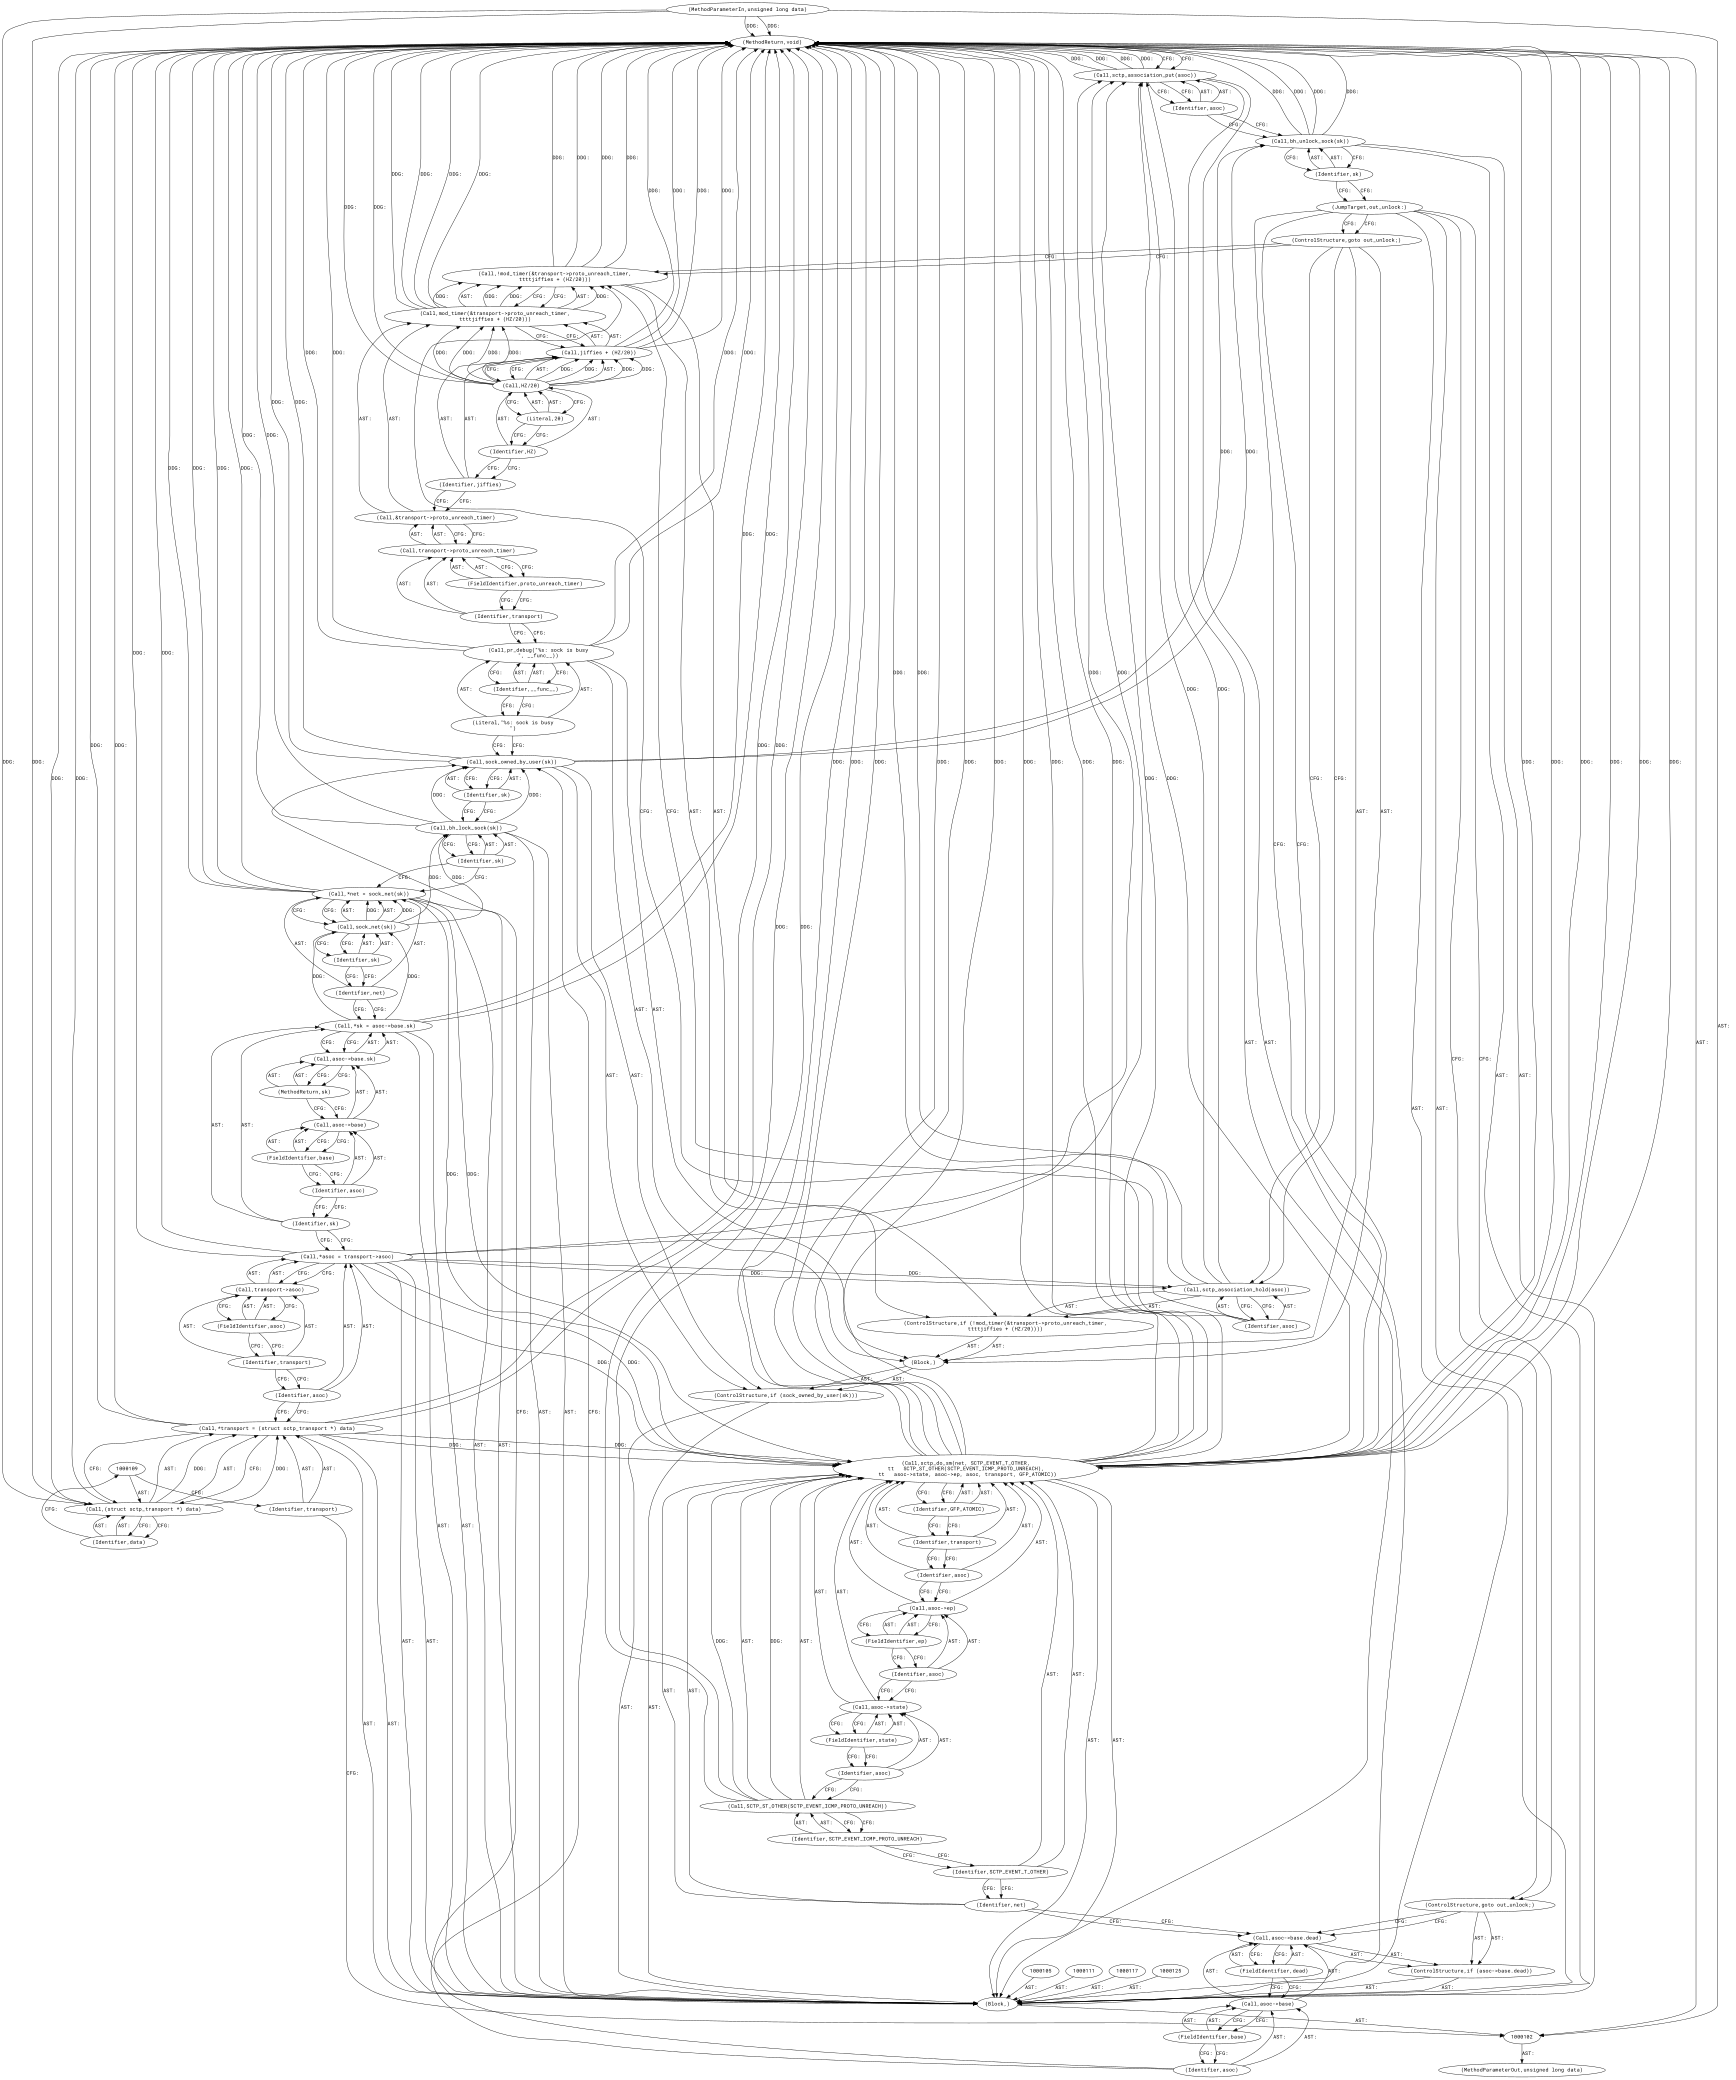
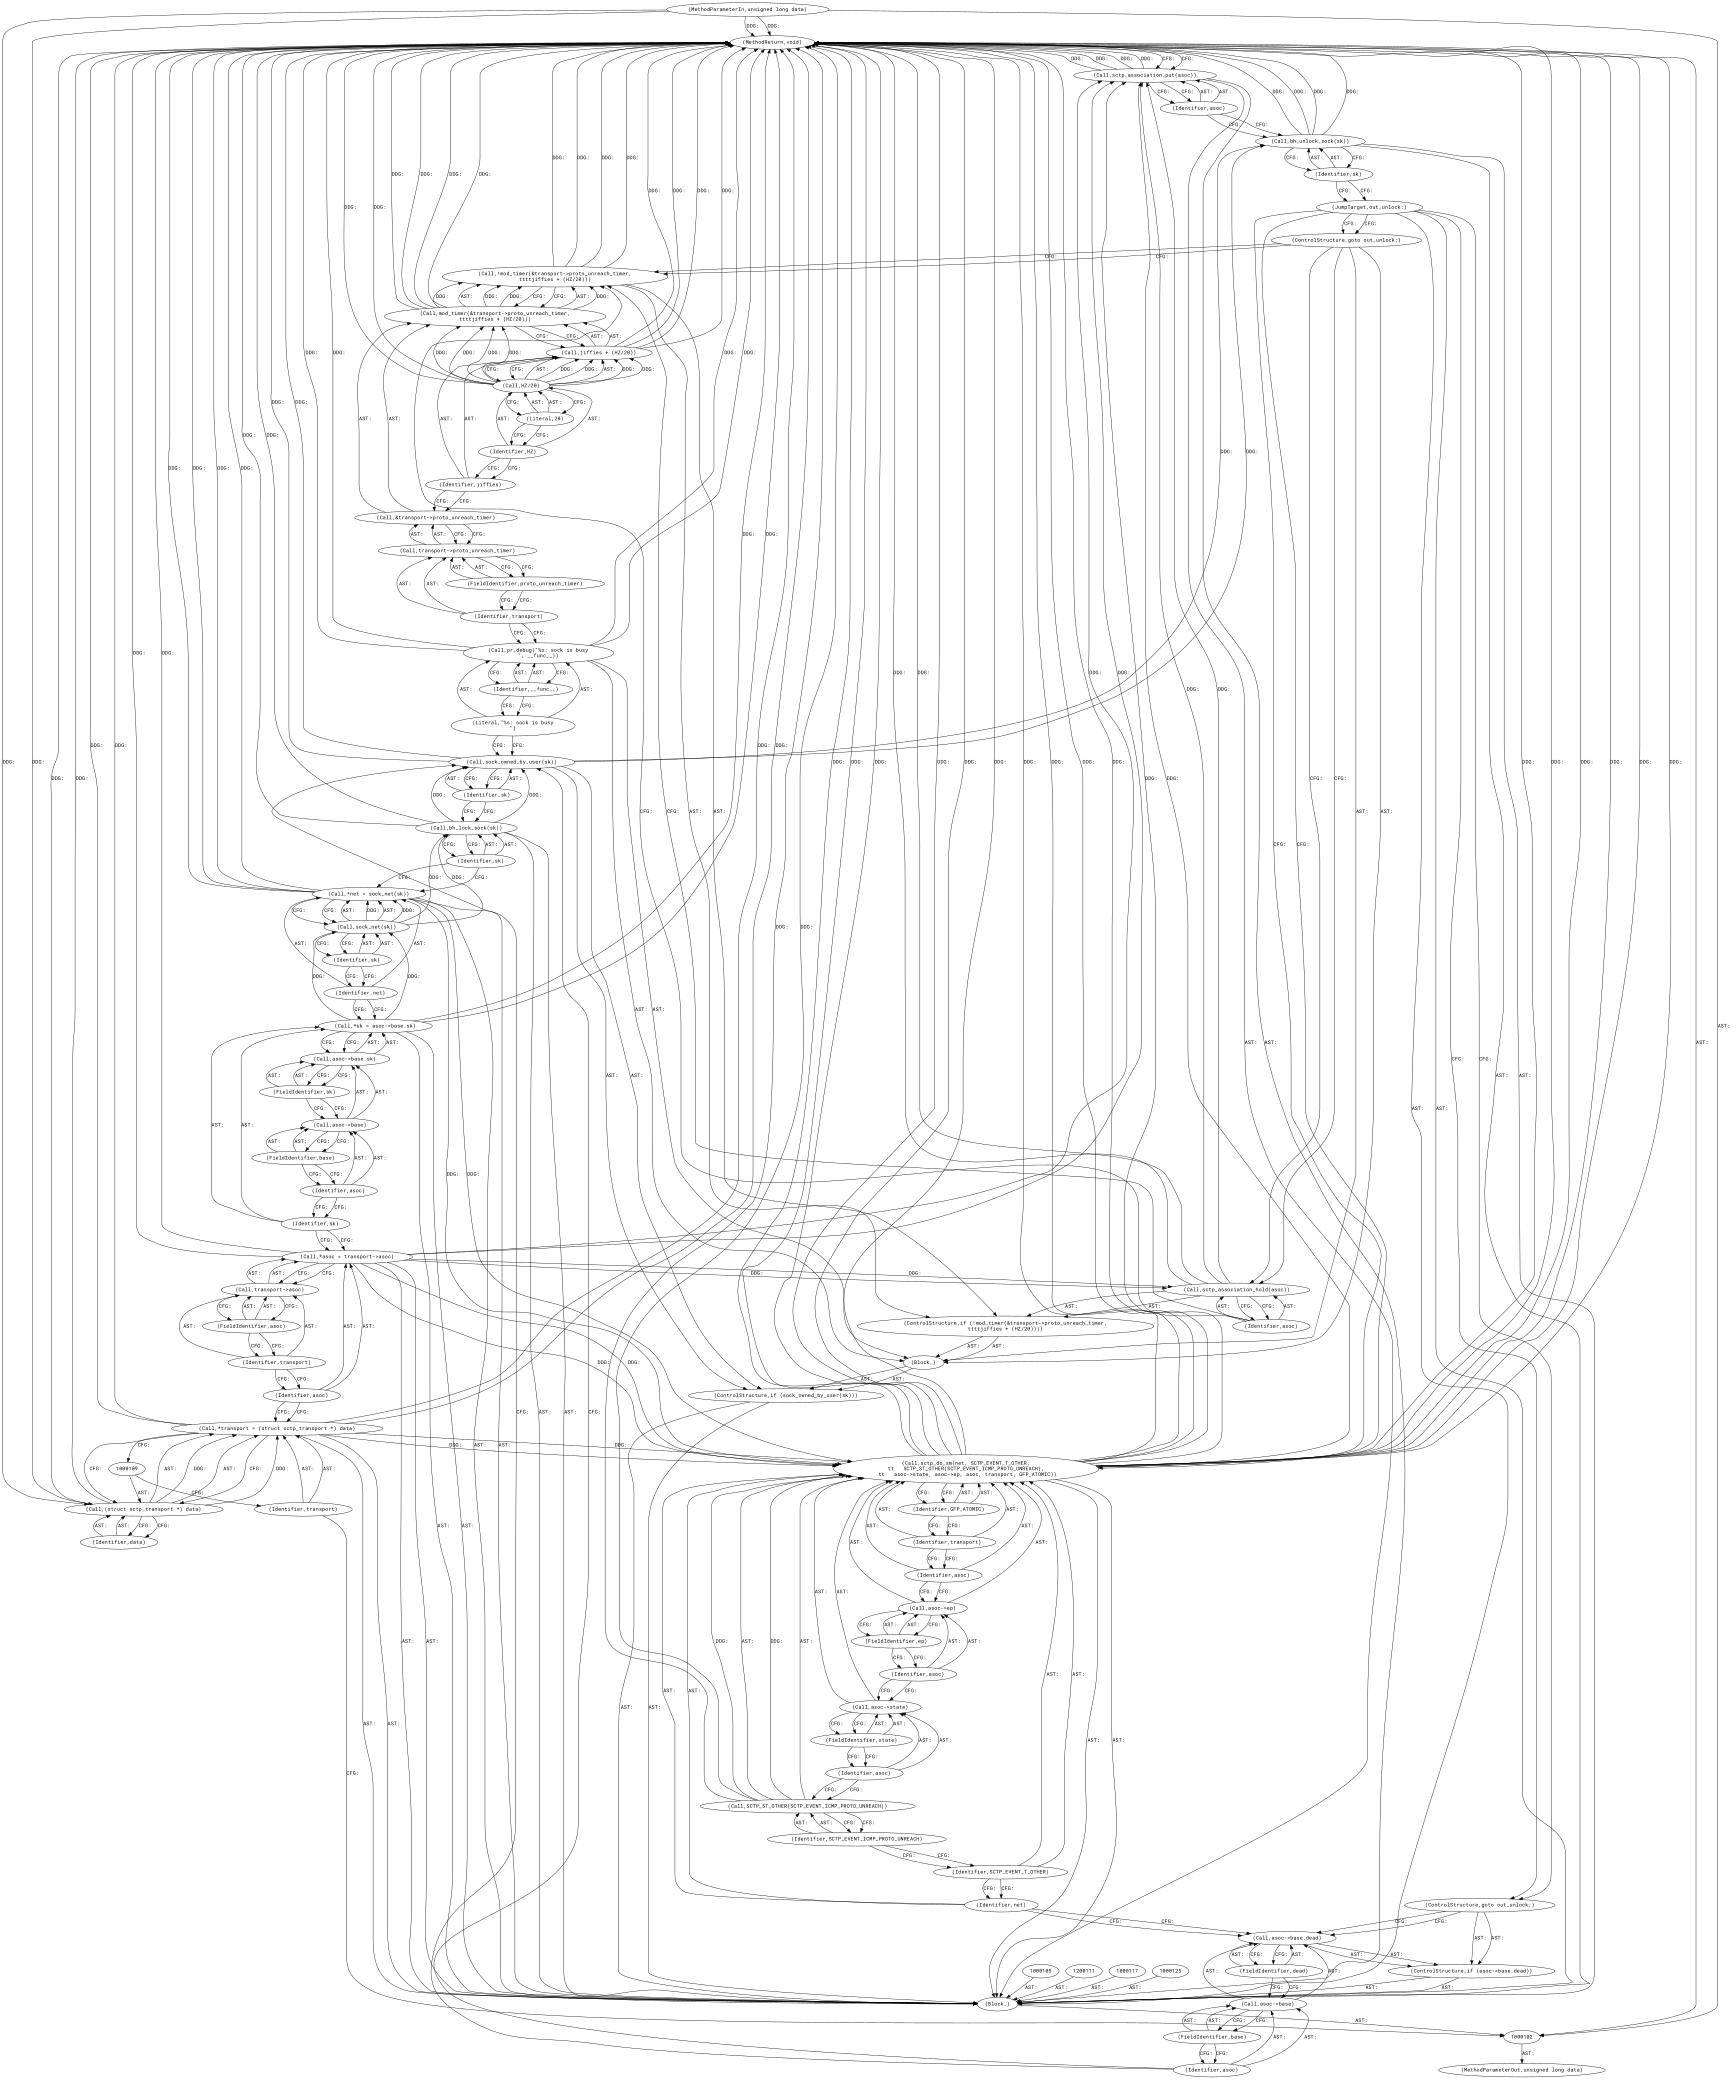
node "(MethodReturn,sk)": label "(MethodReturn,sk)" -> "(FieldIdentifier,sk)"
edge "(Identifier,data)" -> "1000109": now "(Call,*transport = (struct sctp_transport *) data)" -> "1000109"
node "1000111": label "1000111" -> "1200111"
